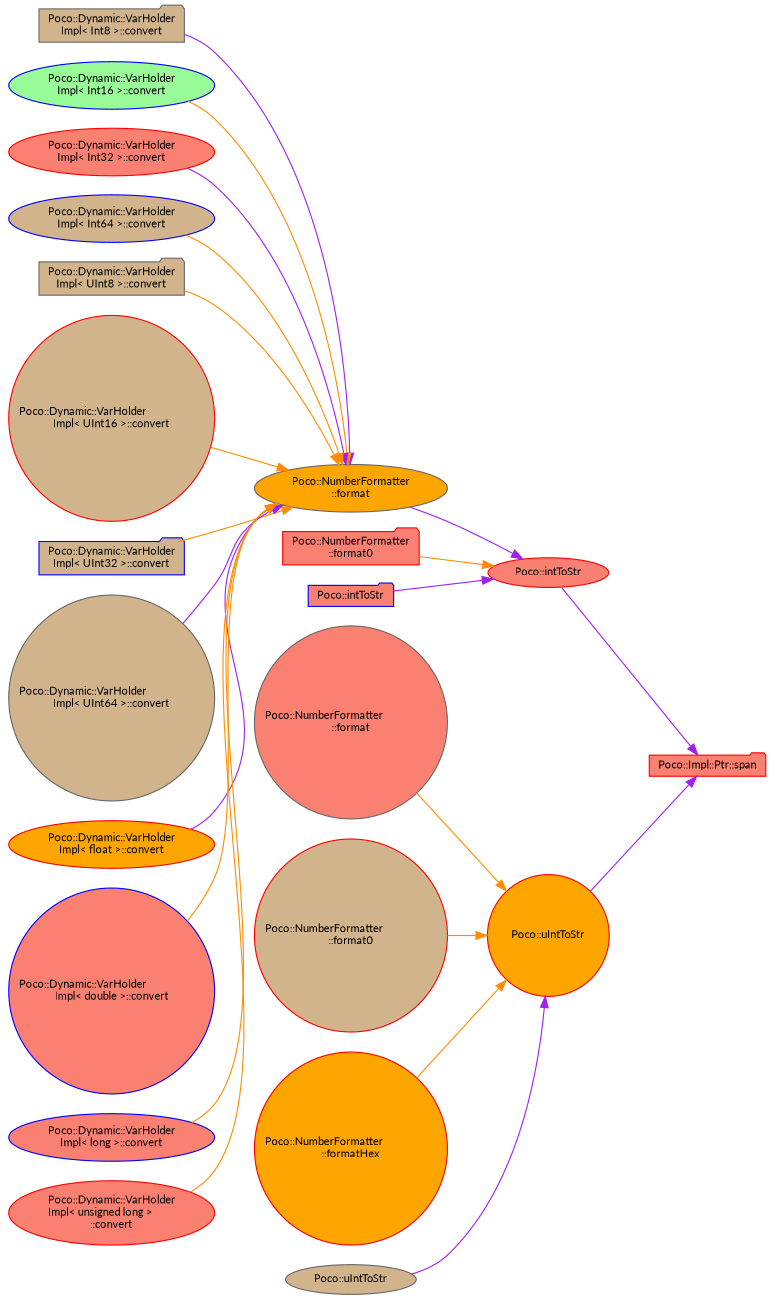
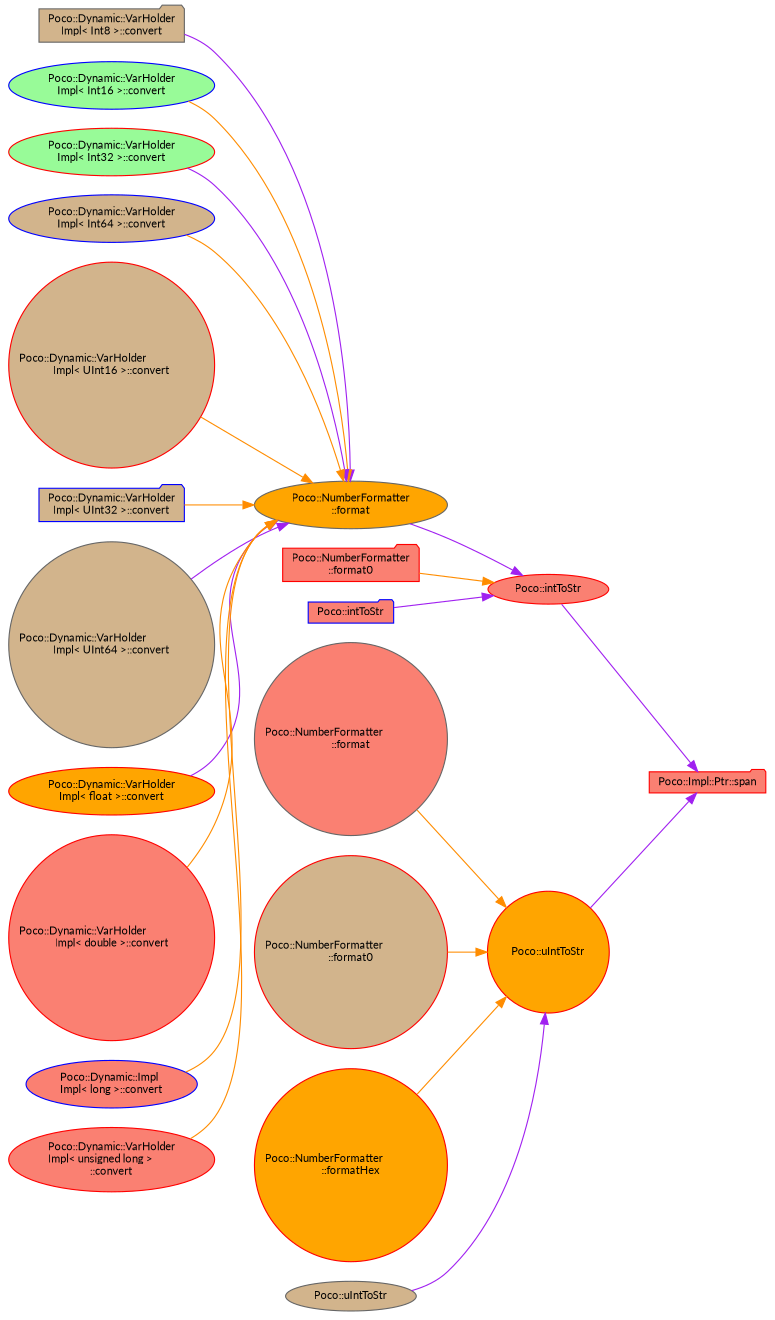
node "Poco::Dynamic::VarHolder Impl< Int32 >::convert": fillcolor salmon -> palegreen
node "Poco::Dynamic::VarHolder Impl< UInt8 >::convert": removed
node "Poco::Dynamic::VarHolder Impl< double >::convert": color blue -> red
node "Poco::Dynamic::VarHolder Impl< long >::convert": label "Poco::Dynamic::VarHolder Impl< long >::convert" -> "Poco::Dynamic::Impl Impl< long >::convert"
